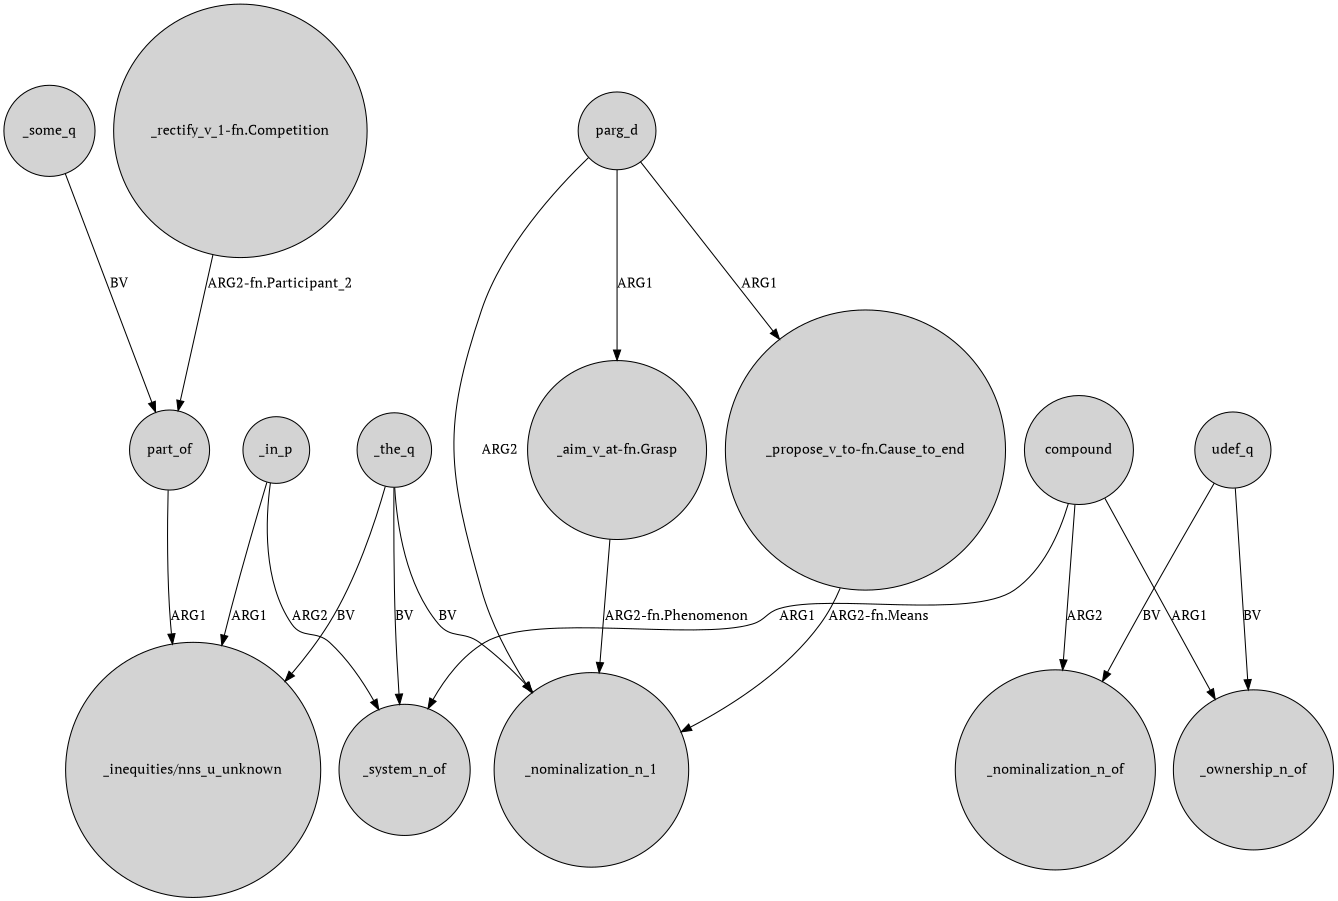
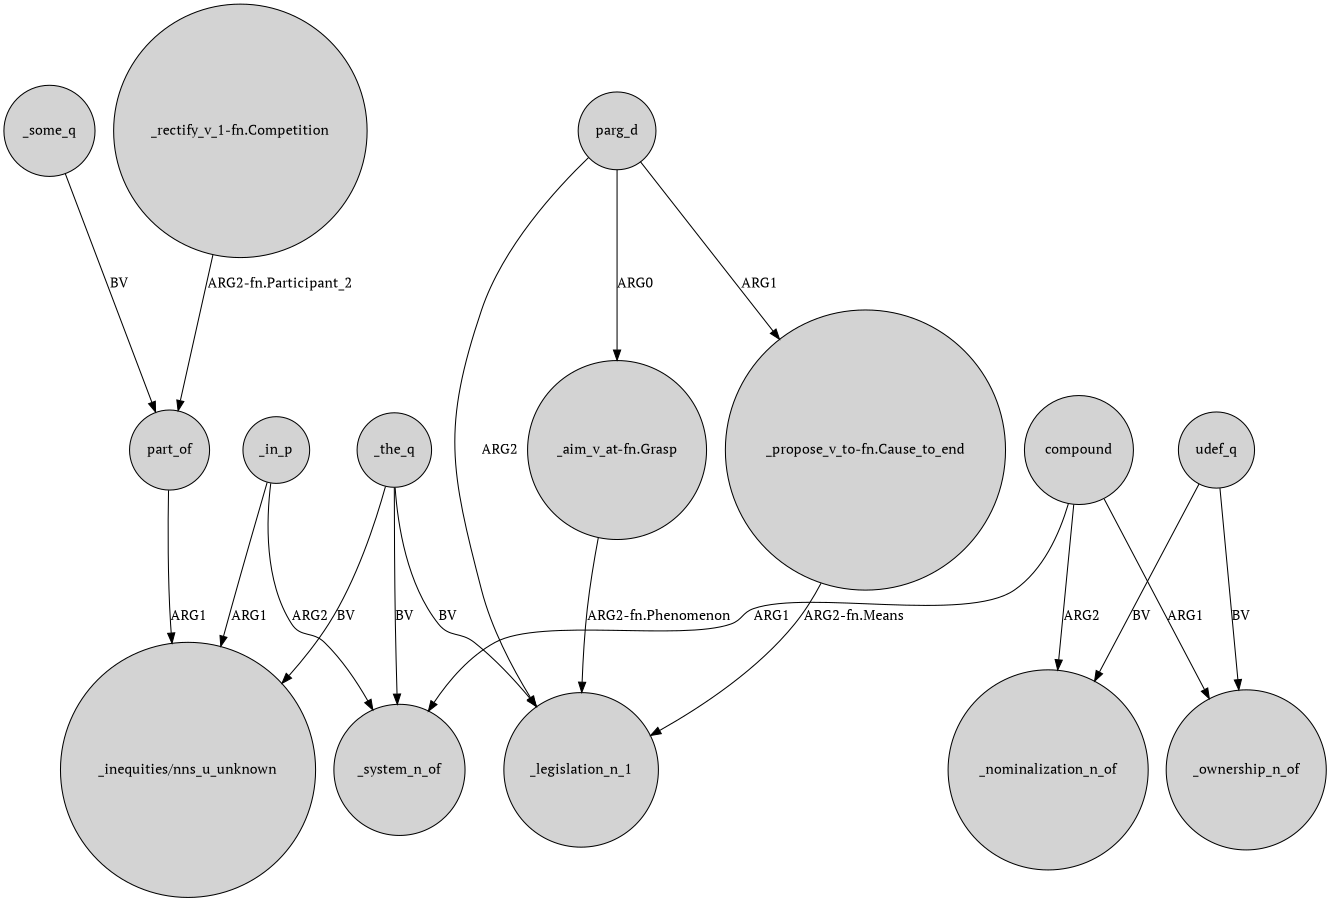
edge "parg_d" -> "_aim_v_at-fn.Grasp": label "ARG1" -> "ARG0"
node "_nominalization_n_1": label "_nominalization_n_1" -> "_legislation_n_1"
